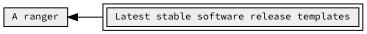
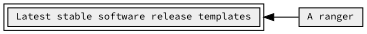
edge "Latest stable software release templates" -> "A ranger": reversed
